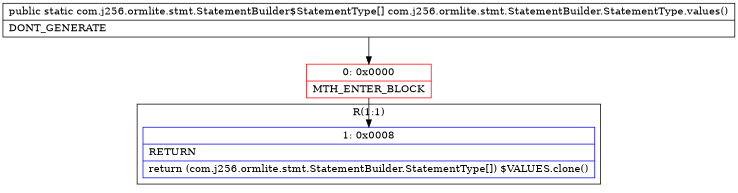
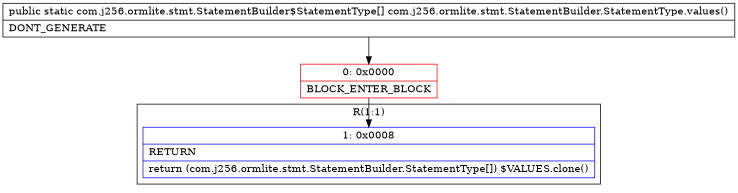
node "0: 0x0000": text "MTH_ENTER_BLOCK" -> "BLOCK_ENTER_BLOCK"
